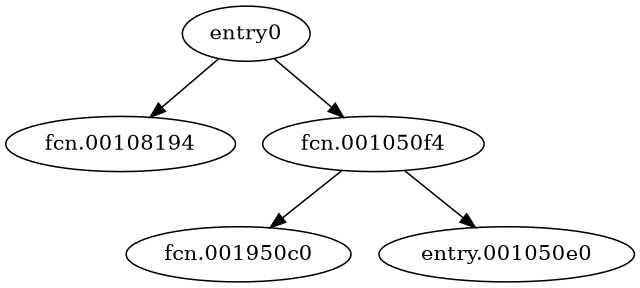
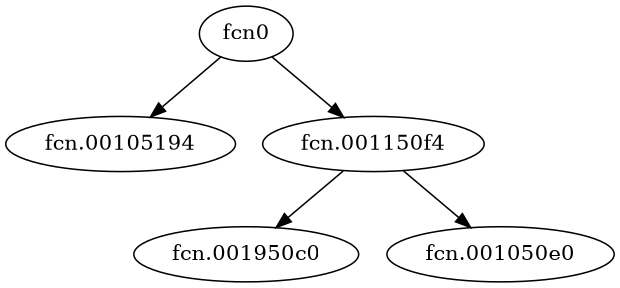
node "entry0": label "entry0" -> "fcn0"
node "fcn.00108194": label "fcn.00108194" -> "fcn.00105194"
node "fcn.001050f4": label "fcn.001050f4" -> "fcn.001150f4"
node "entry.001050e0": label "entry.001050e0" -> "fcn.001050e0"
